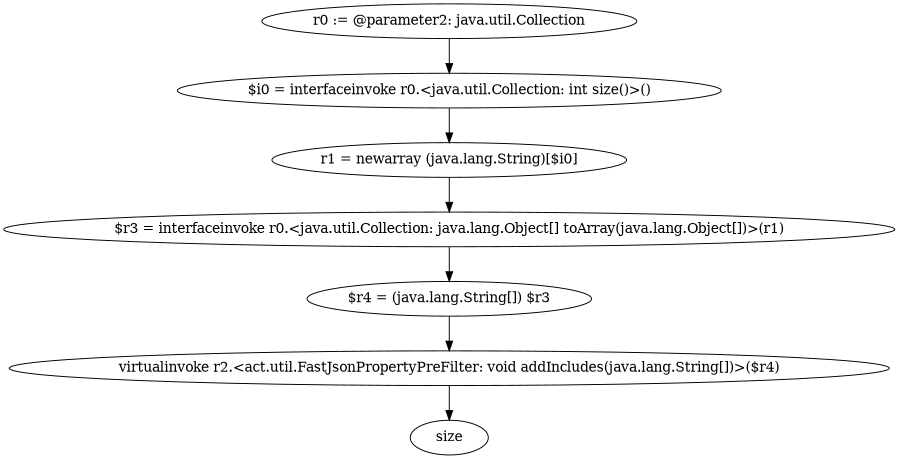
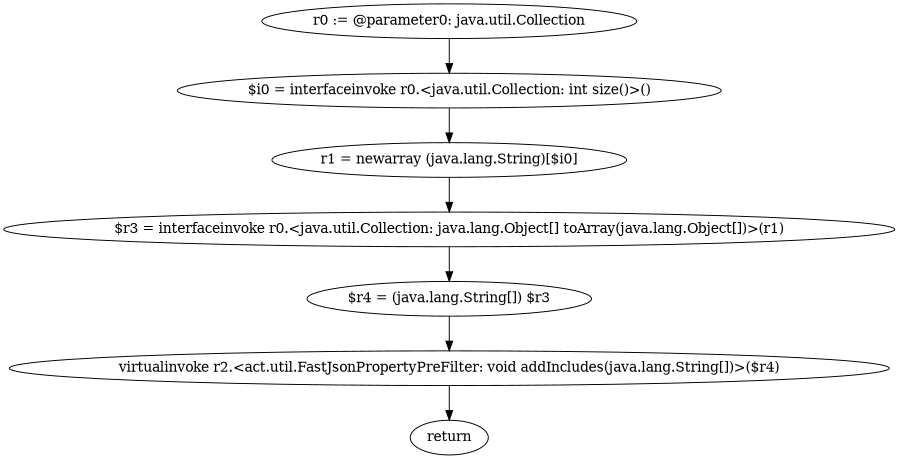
node "r0 := @parameter2: java.util.Collection": label "r0 := @parameter2: java.util.Collection" -> "r0 := @parameter0: java.util.Collection"
node "size": label "size" -> "return"
